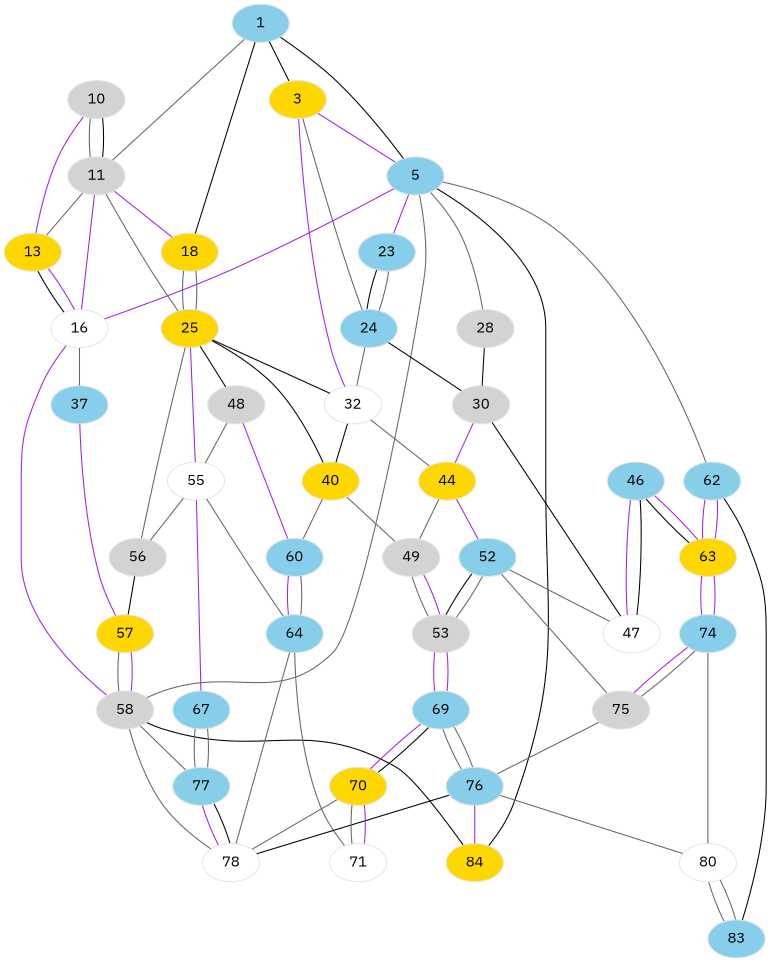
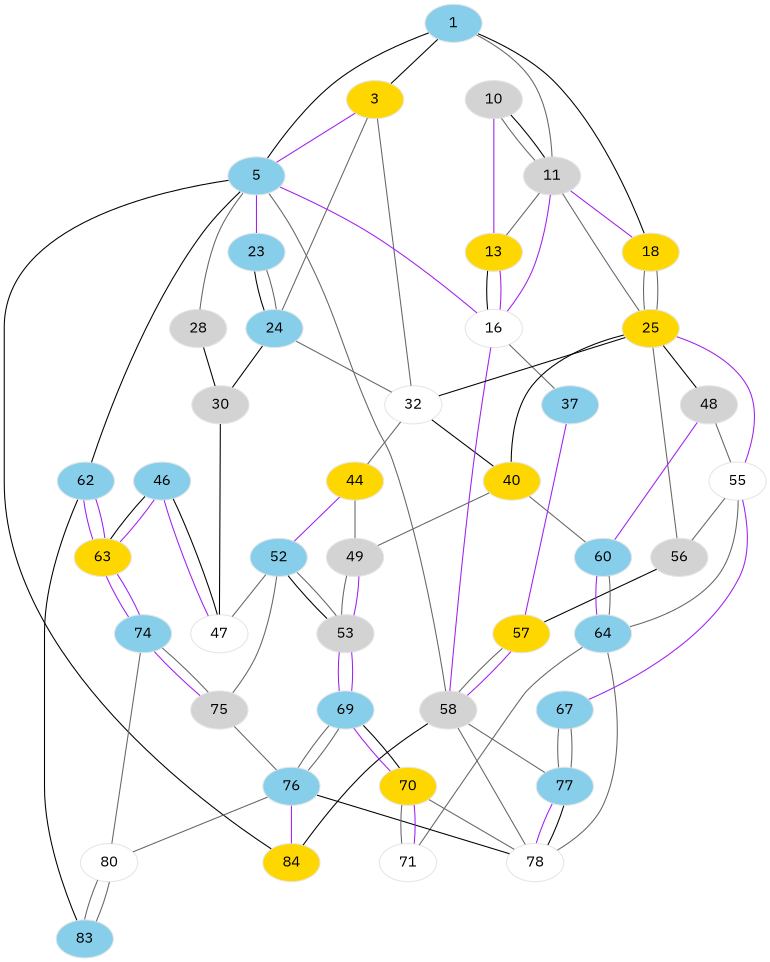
edge "3" -- "32": color purple -> gray40
edge "5" -- "62": color gray40 -> black
edge "30" -- "44": removed
